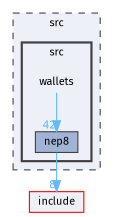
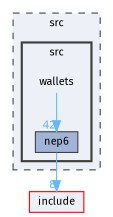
node "nep8": label "nep8" -> "nep6"
